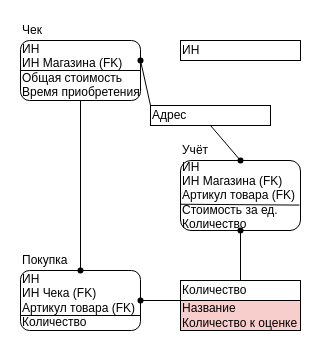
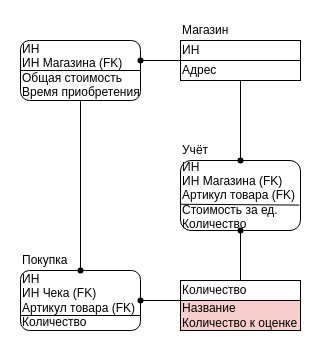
node "Чек": removed
node "Магазин": added
node "Адрес": moved (211, 116) -> (241, 71)
